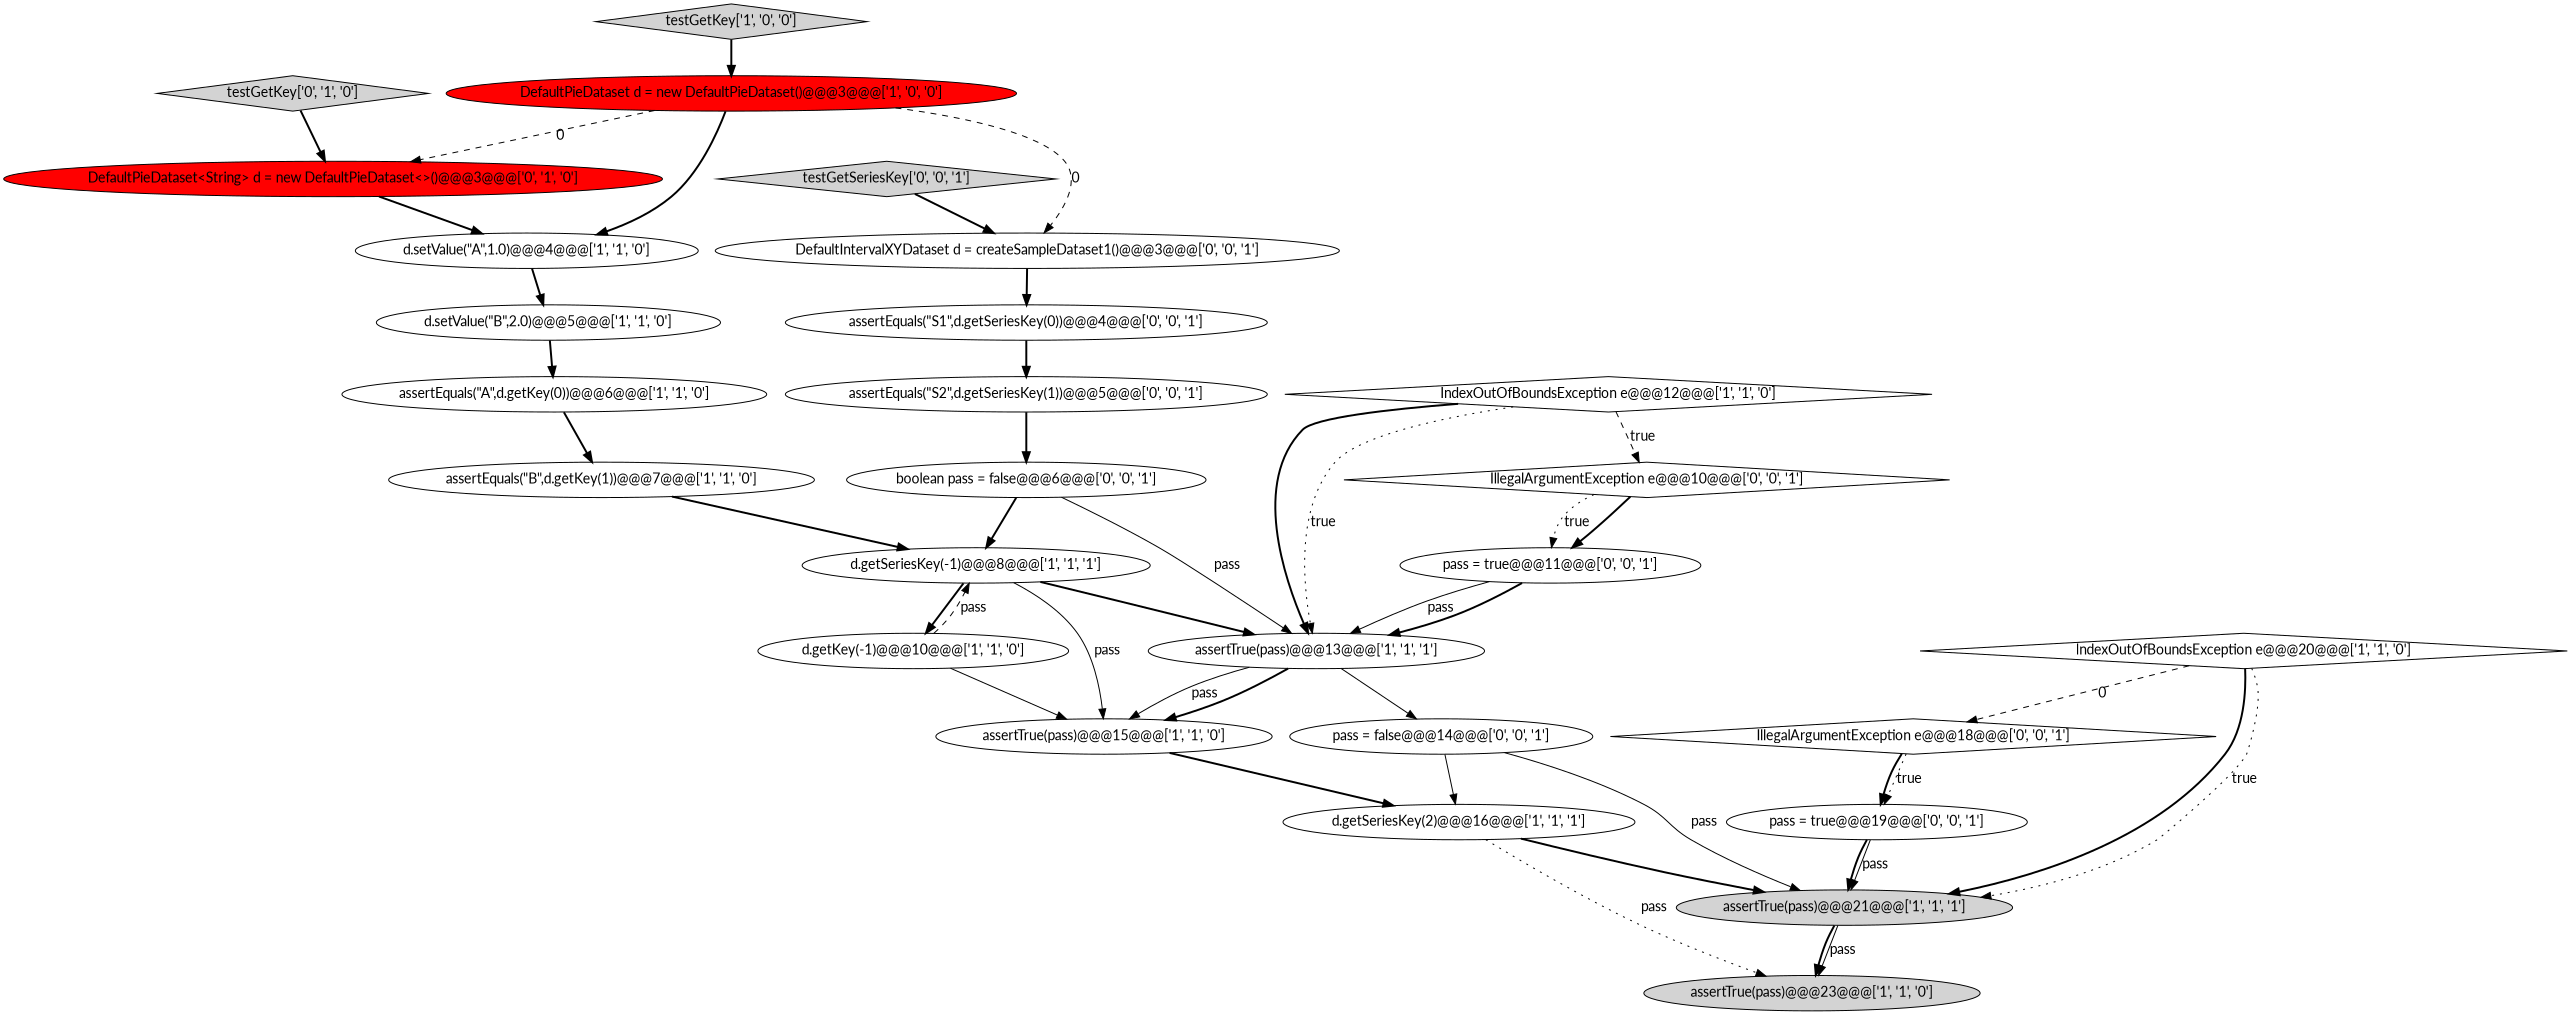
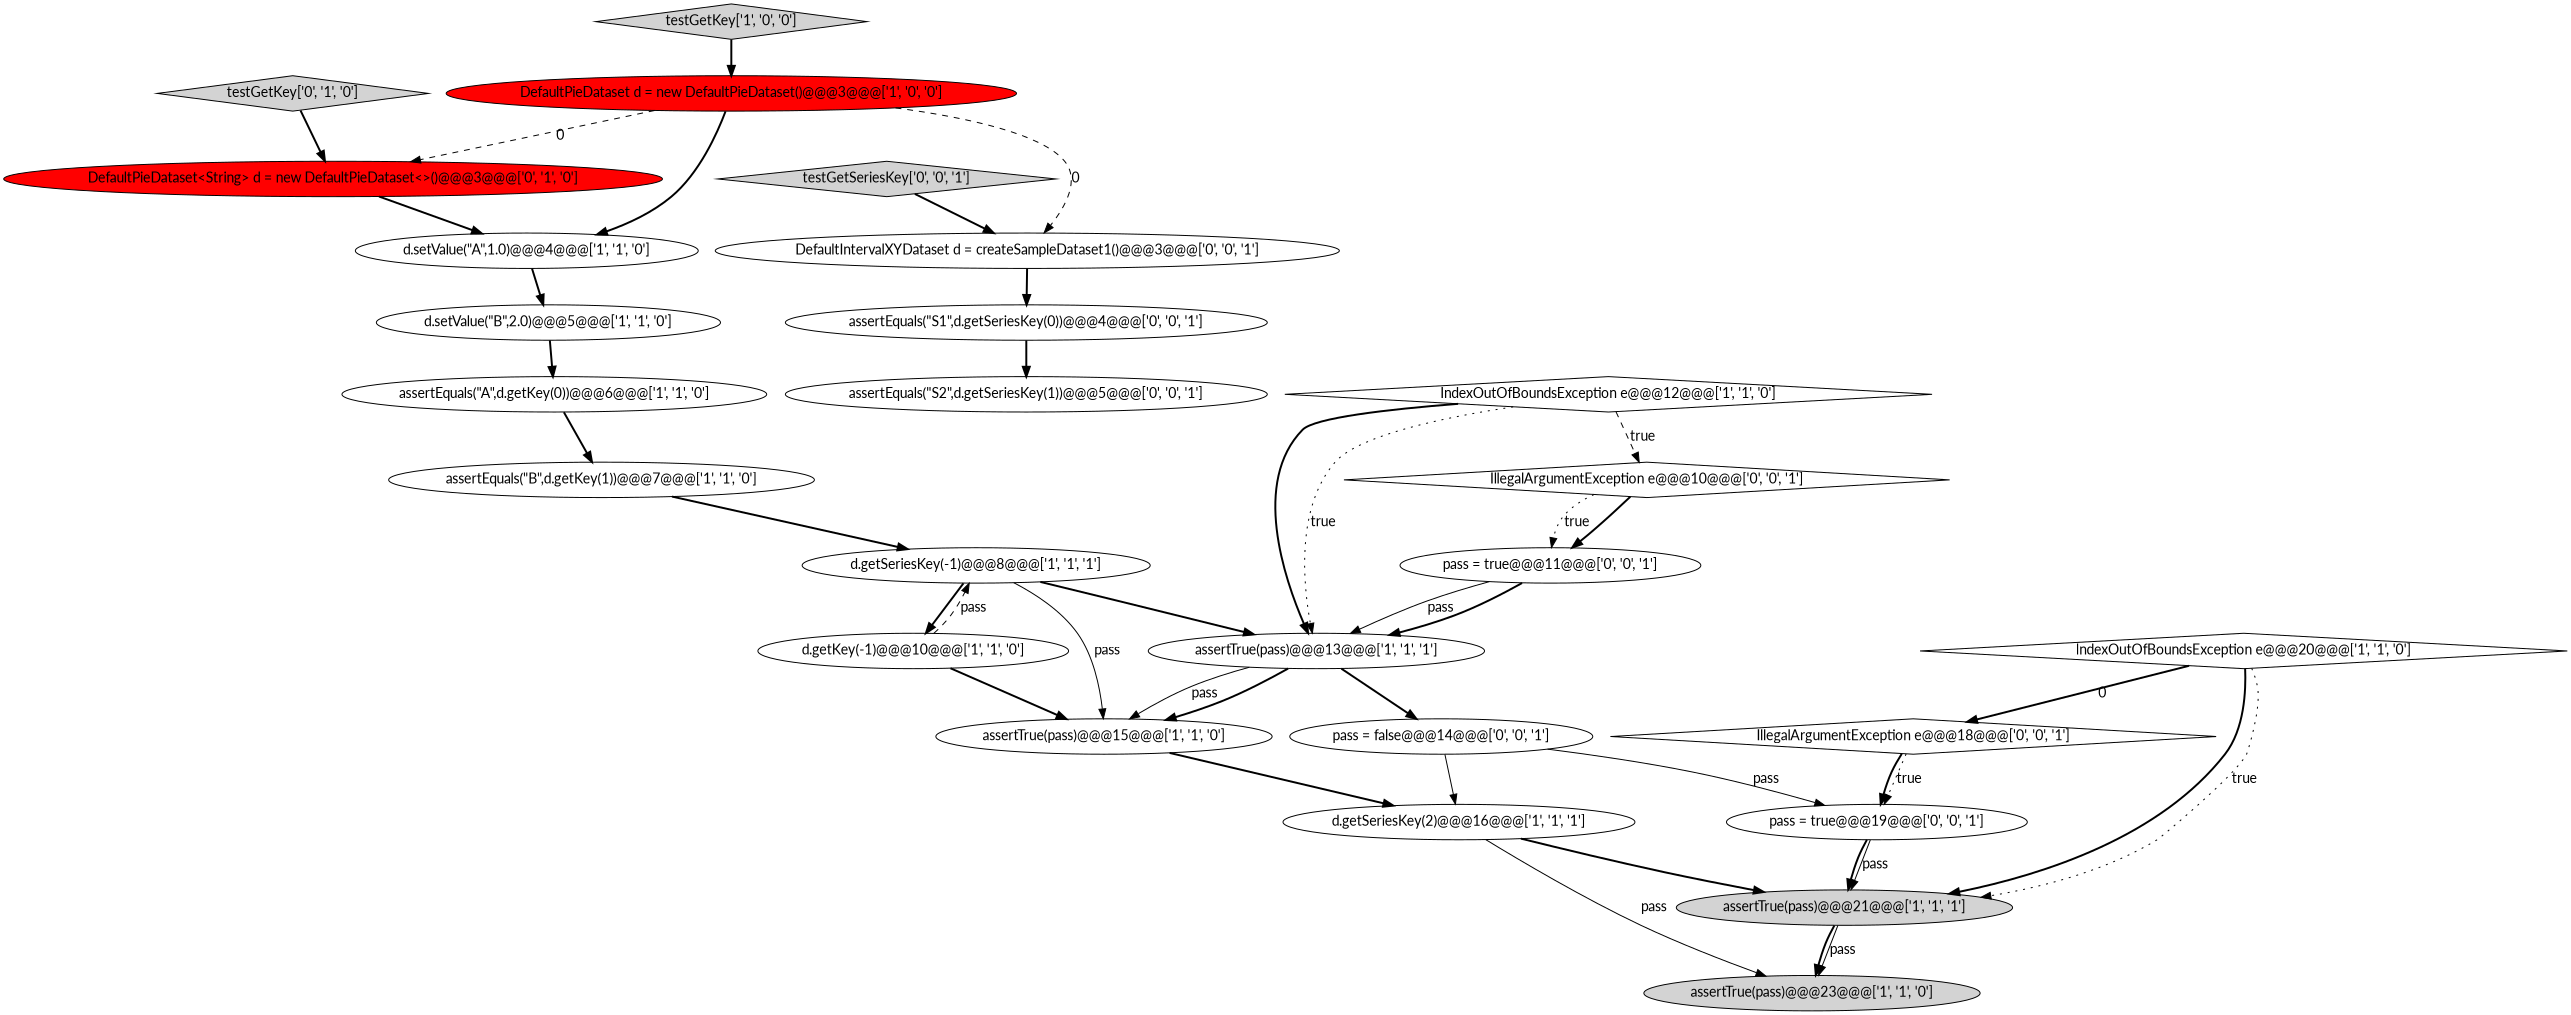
node "boolean pass = false@@@6@@@['0', '0', '1']": removed
edge "assertTrue(pass)@@@13@@@['1', '1', '1']" -> "pass = false@@@14@@@['0', '0', '1']": style solid -> bold
edge "d.getKey(-1)@@@10@@@['1', '1', '0']" -> "assertTrue(pass)@@@15@@@['1', '1', '0']": style solid -> bold
edge "IndexOutOfBoundsException e@@@20@@@['1', '1', '0']" -> "IllegalArgumentException e@@@18@@@['0', '0', '1']": style dashed -> bold
edge "pass = false@@@14@@@['0', '0', '1']" -> "assertTrue(pass)@@@21@@@['1', '1', '1']": now "pass = false@@@14@@@['0', '0', '1']" -> "pass = true@@@19@@@['0', '0', '1']"
edge "d.getSeriesKey(2)@@@16@@@['1', '1', '1']" -> "assertTrue(pass)@@@23@@@['1', '1', '0']": style dotted -> solid
